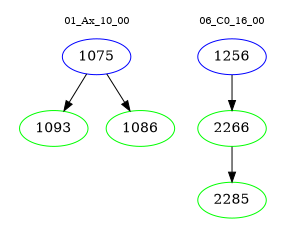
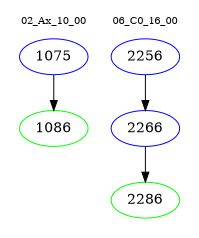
cluster "01_Ax_10_00": label "01_Ax_10_00" -> "02_Ax_10_00"
node "1256": label "1256" -> "2256"
node "1093": removed
node "2266": color green -> blue
node "2285": label "2285" -> "2286"
